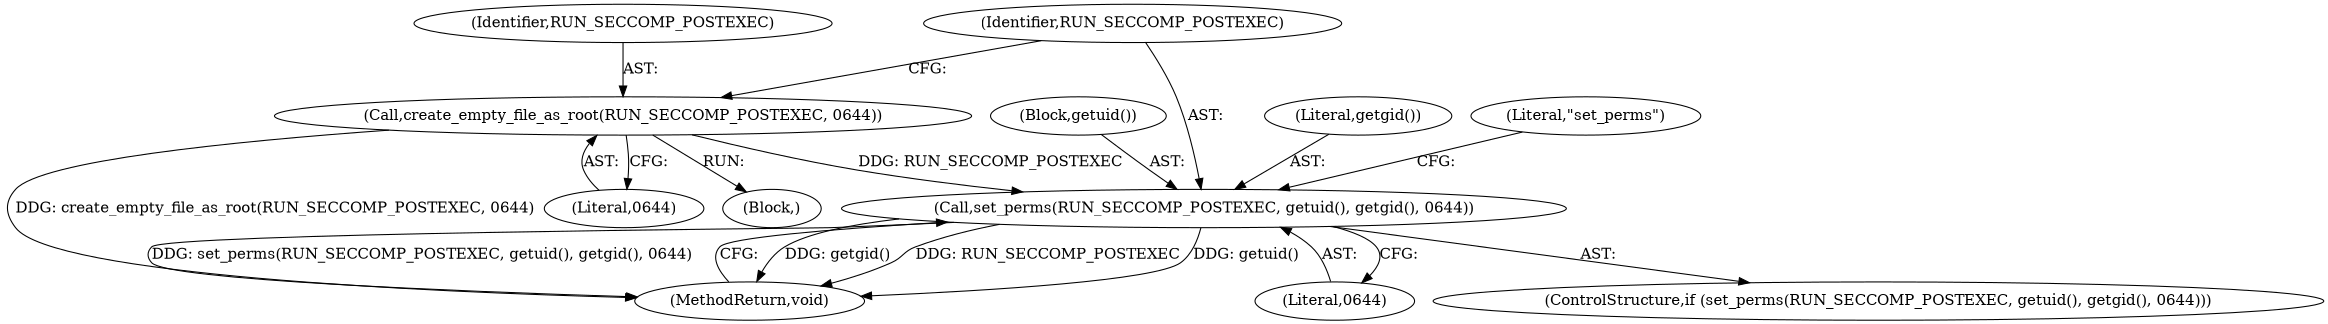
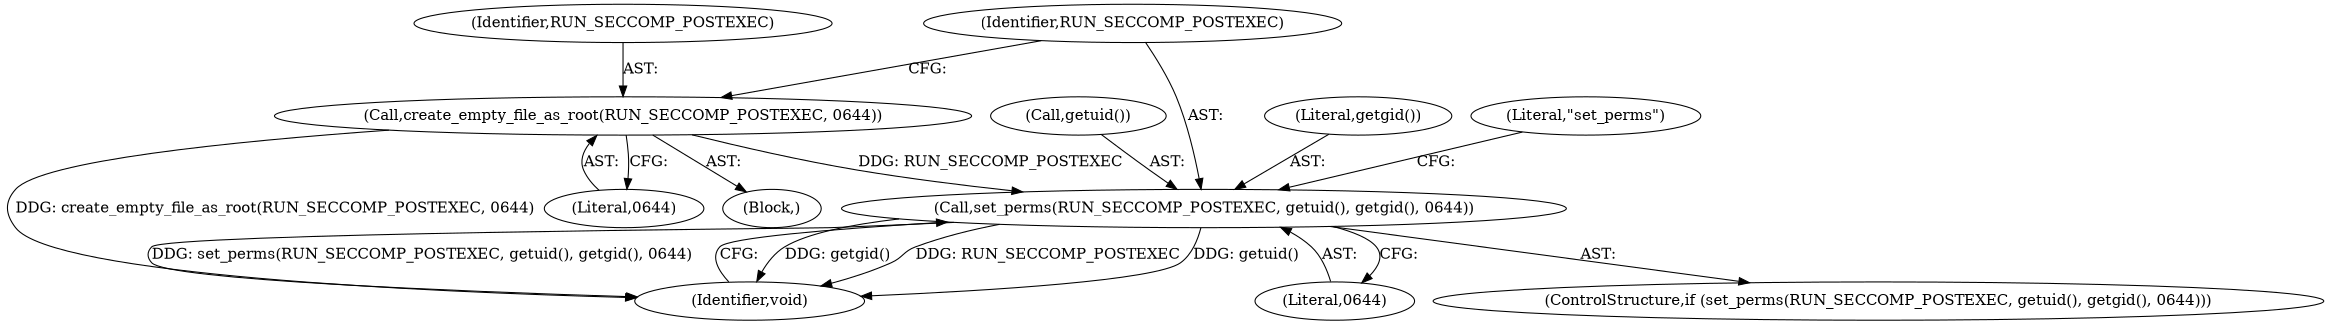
node "(Block,getuid())": label "(Block,getuid())" -> "(Call,getuid())"
edge "(Call,create_empty_file_as_root(RUN_SECCOMP_POSTEXEC, 0644))" -> "(Block,)": label "RUN: " -> "AST: "
node "(MethodReturn,void)": label "(MethodReturn,void)" -> "(Identifier,void)"
